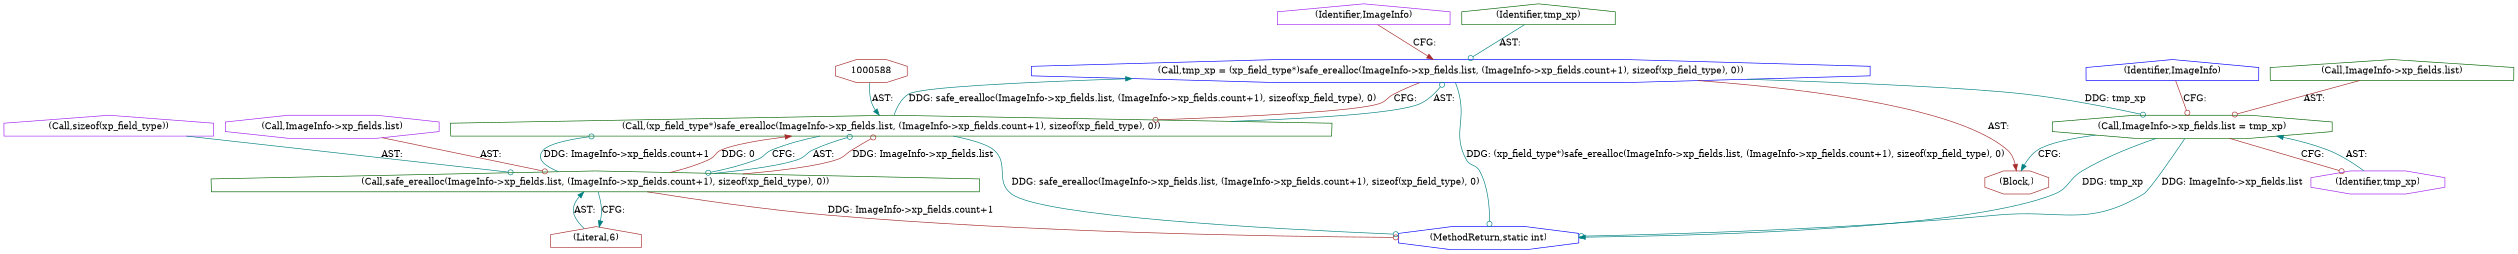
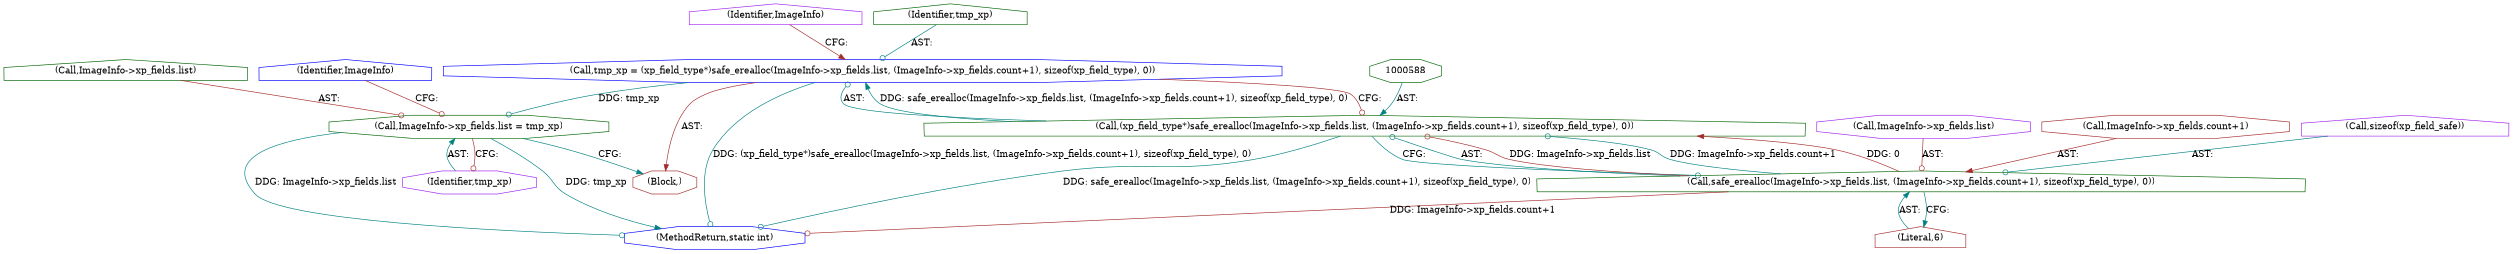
node "1000588": color brown -> darkgreen
node "(Call,sizeof(xp_field_type))": label "(Call,sizeof(xp_field_type))" -> "(Call,sizeof(xp_field_safe))"
node "(Call,ImageInfo->xp_fields.count+1)": added
